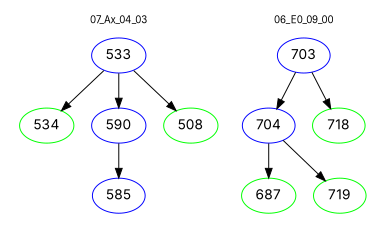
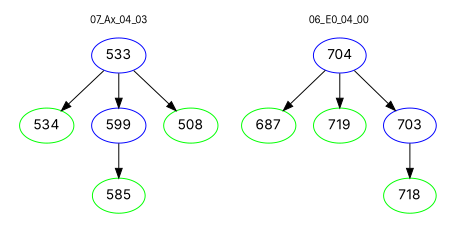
cluster "06_E0_09_00": label "06_E0_09_00" -> "06_E0_04_00"
edge "703" -> "704": reversed
node "590": label "590" -> "599"
node "585": color blue -> green
